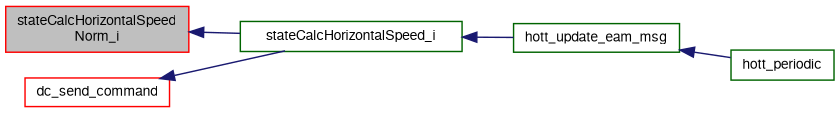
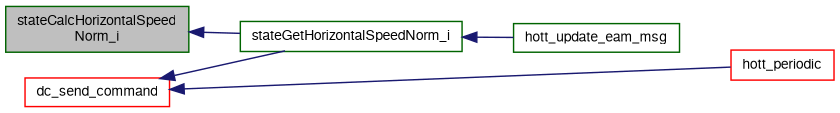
node "stateCalcHorizontalSpeed Norm_i": color red -> darkgreen
node "stateCalcHorizontalSpeed_i": label "stateCalcHorizontalSpeed_i" -> "stateGetHorizontalSpeedNorm_i"
edge "hott_periodic" -> "hott_update_eam_msg": now "hott_periodic" -> "dc_send_command"
node "hott_periodic": color darkgreen -> red
